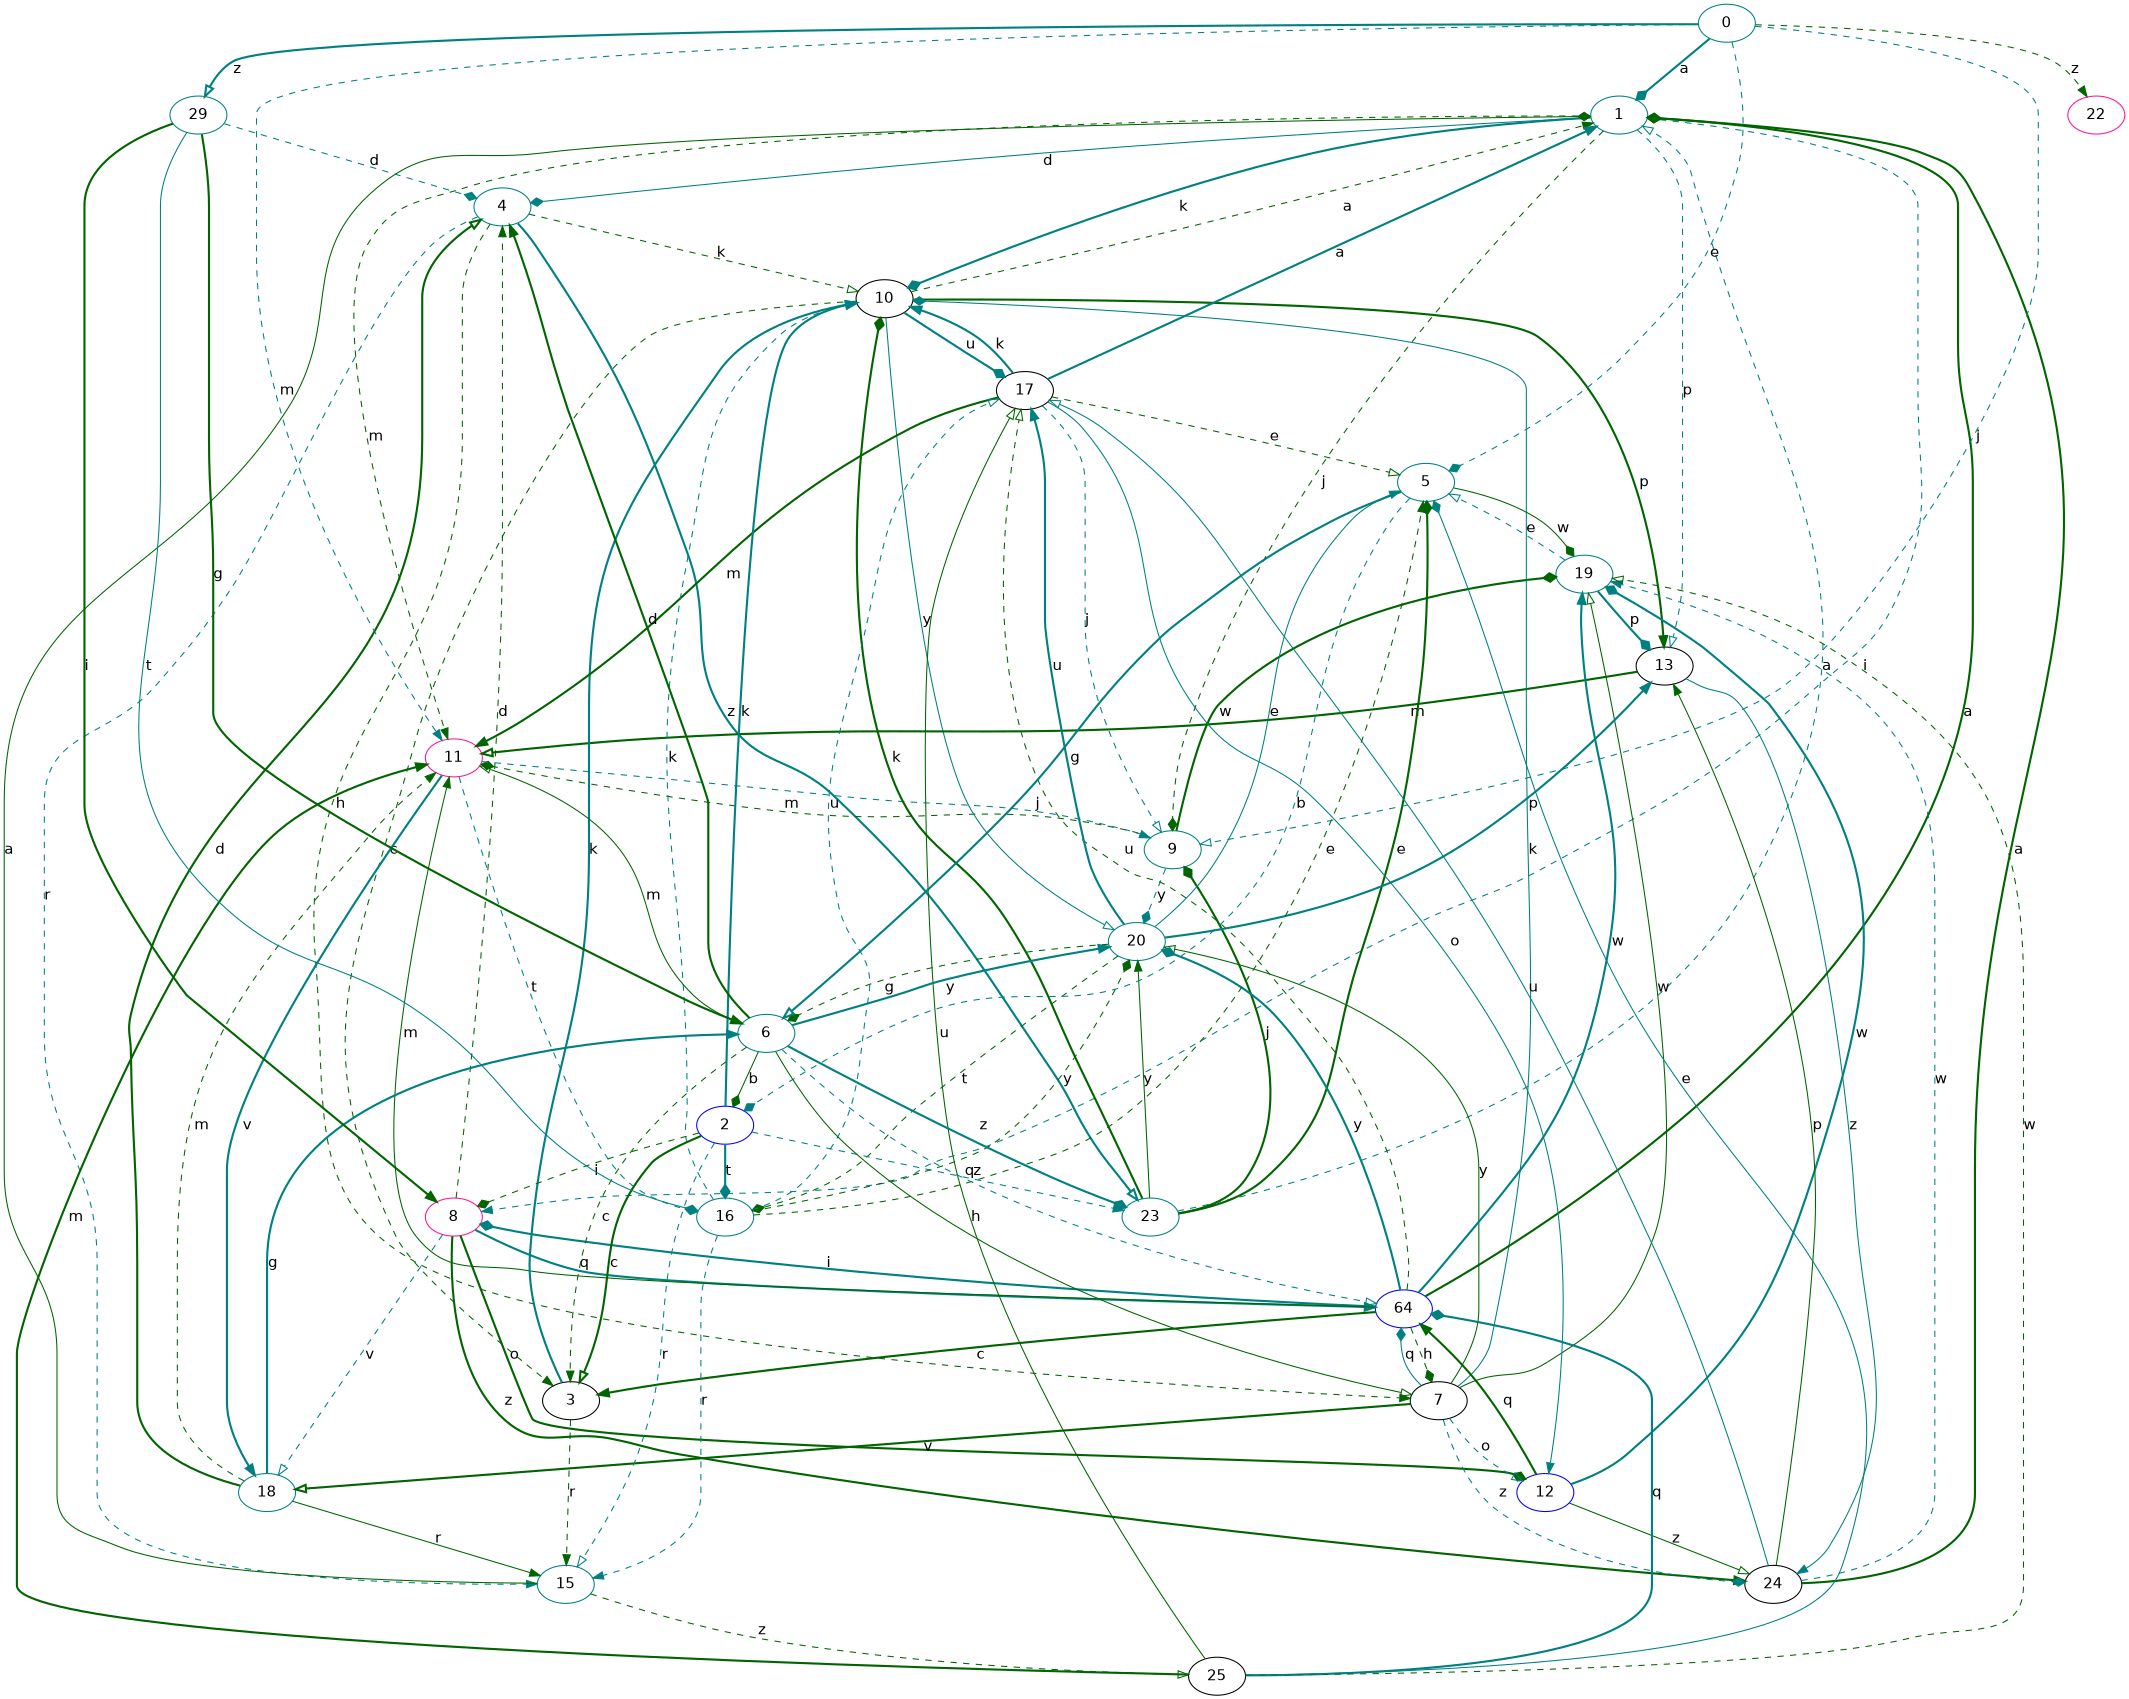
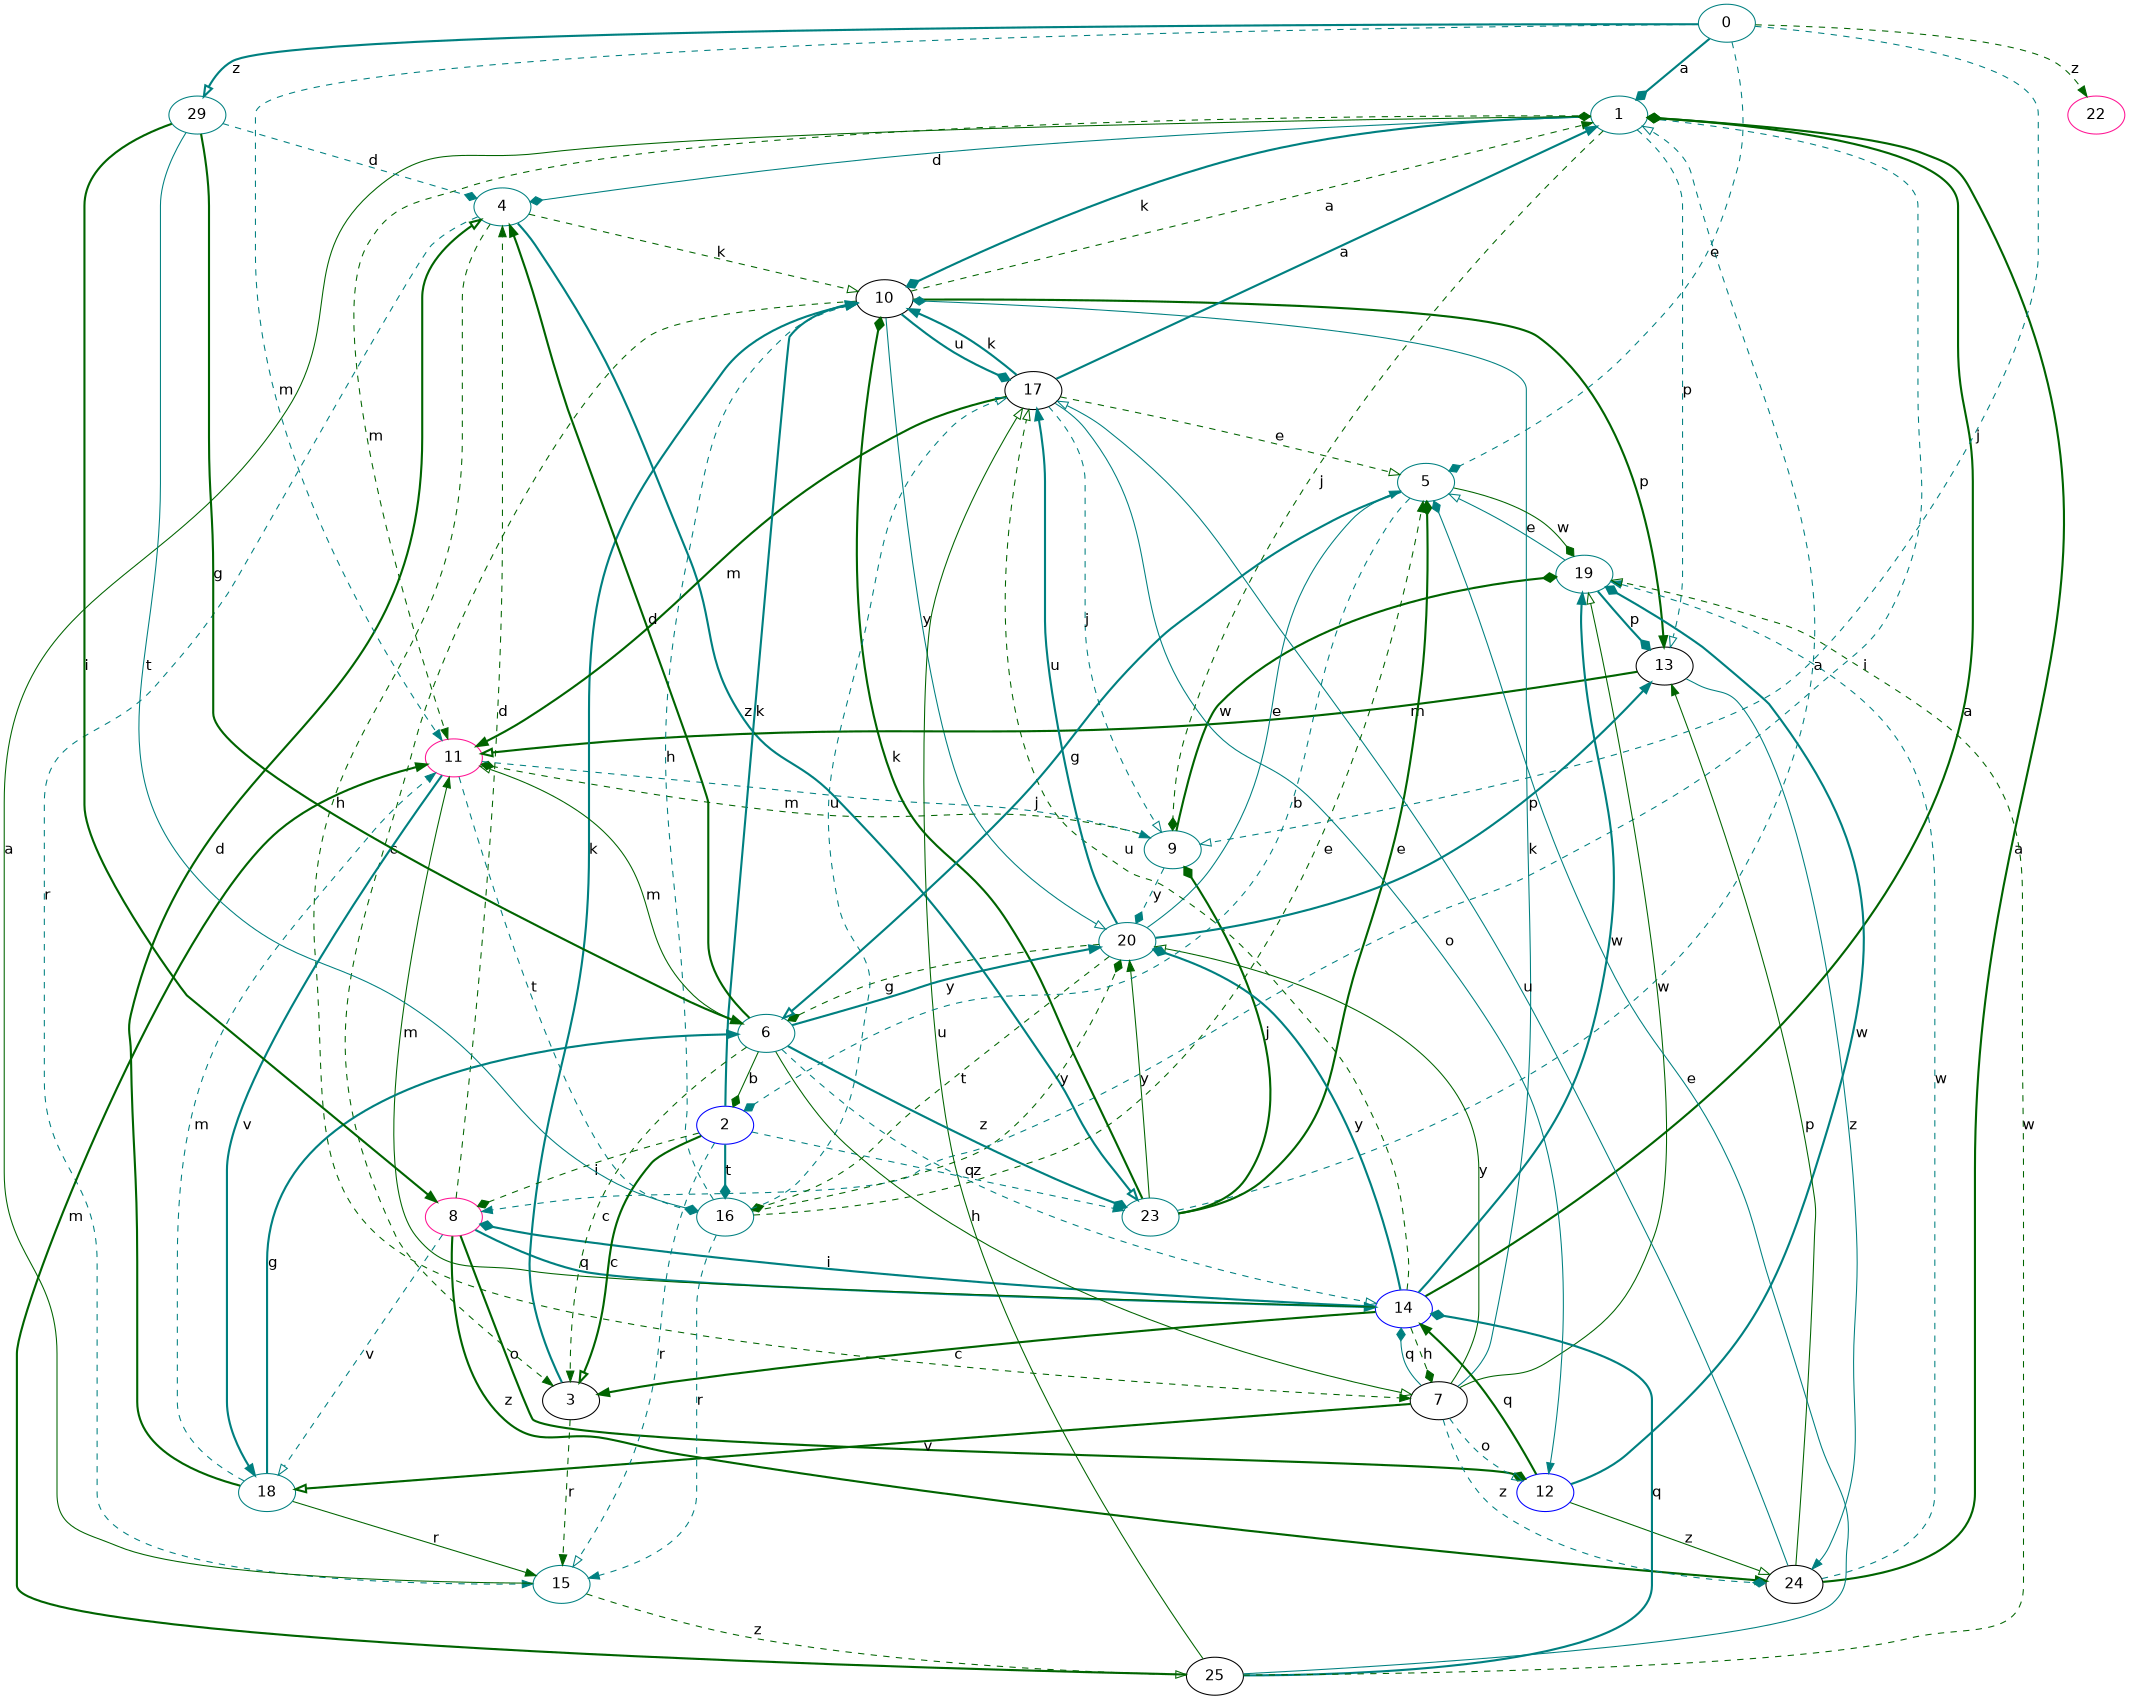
edge "19" -> "5": style dashed -> solid
edge "16" -> "10": label "k" -> "h"
edge "18" -> "11": color darkgreen -> teal
node "64": label "64" -> "14"
